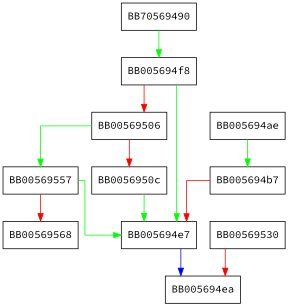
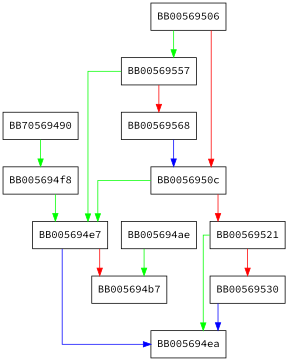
edge "BB005694f8" -> "BB00569506": removed
edge "BB00569568" -> "BB0056950c": added
edge "BB005694b7" -> "BB005694e7": reversed
node "BB00569521": added
edge "BB00569530" -> "BB005694ea": color red -> blue
